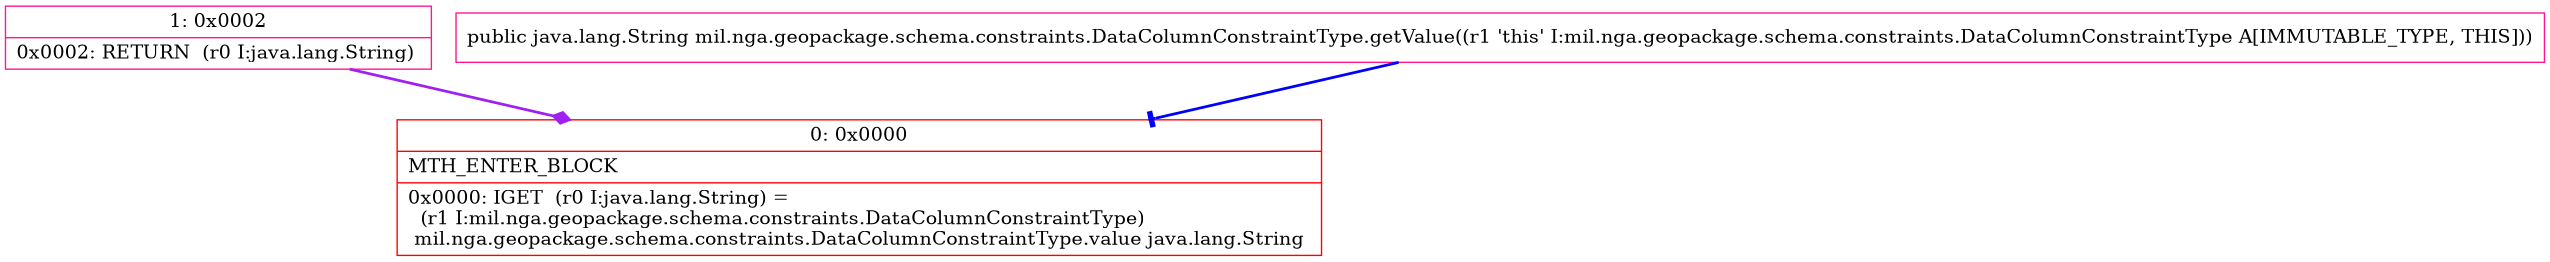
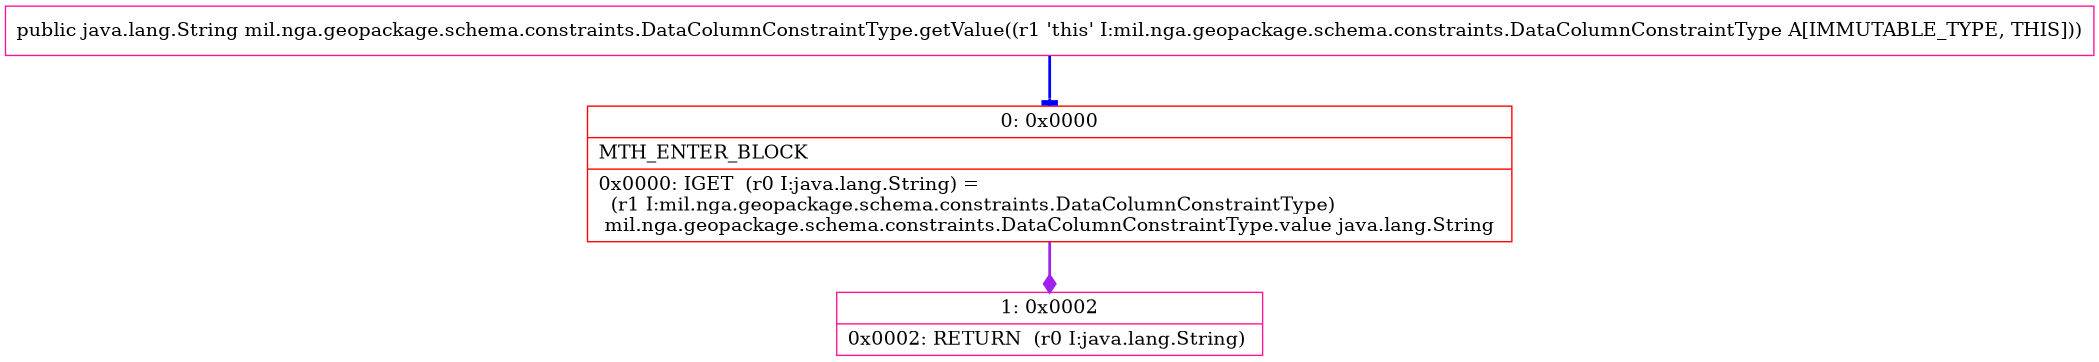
edge "1: 0x0002" -> "0: 0x0000": reversed
